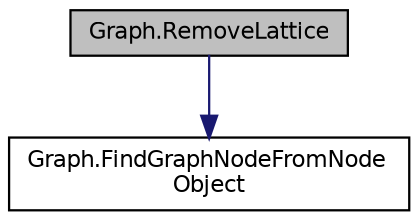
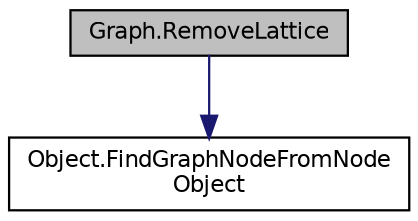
node "Graph.FindGraphNodeFromNode Object": label "Graph.FindGraphNodeFromNode Object" -> "Object.FindGraphNodeFromNode Object"
